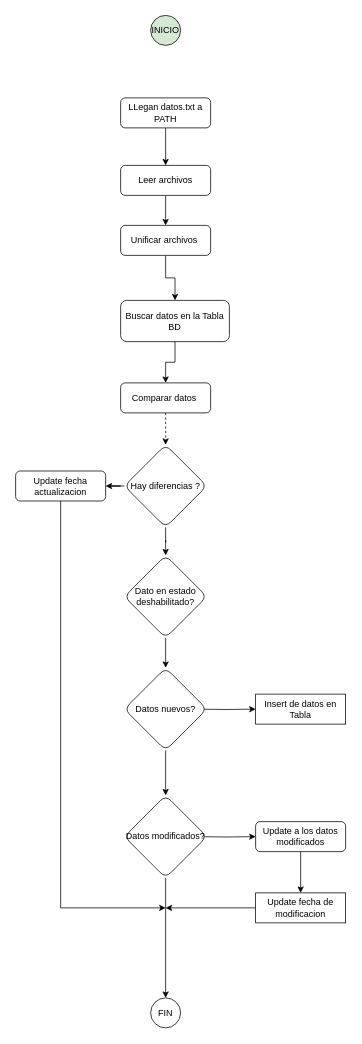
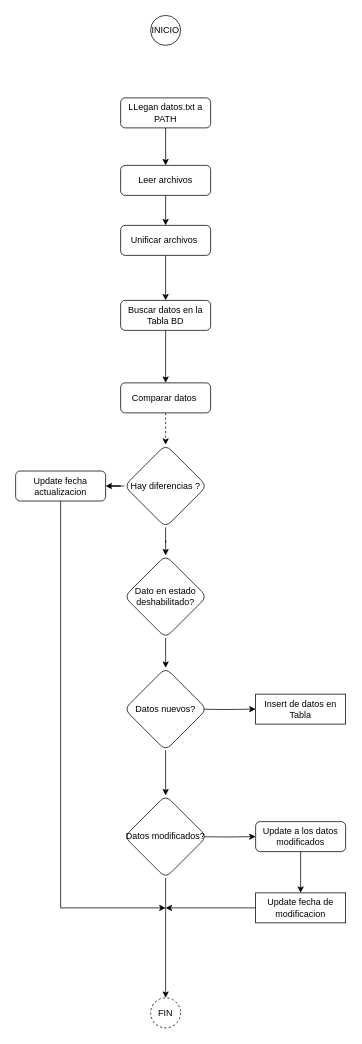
node "INICIO": fillcolor #d5e8d4 -> #ffffff
node "Buscar datos en la Tabla BD": size 109x41 -> 90x30
node "FIN": style solid -> dashed
